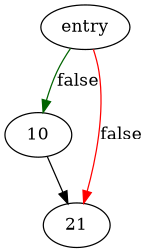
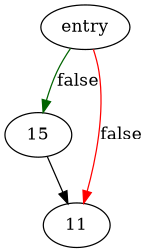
node "10": label "10" -> "15"
node "21": label "21" -> "11"
